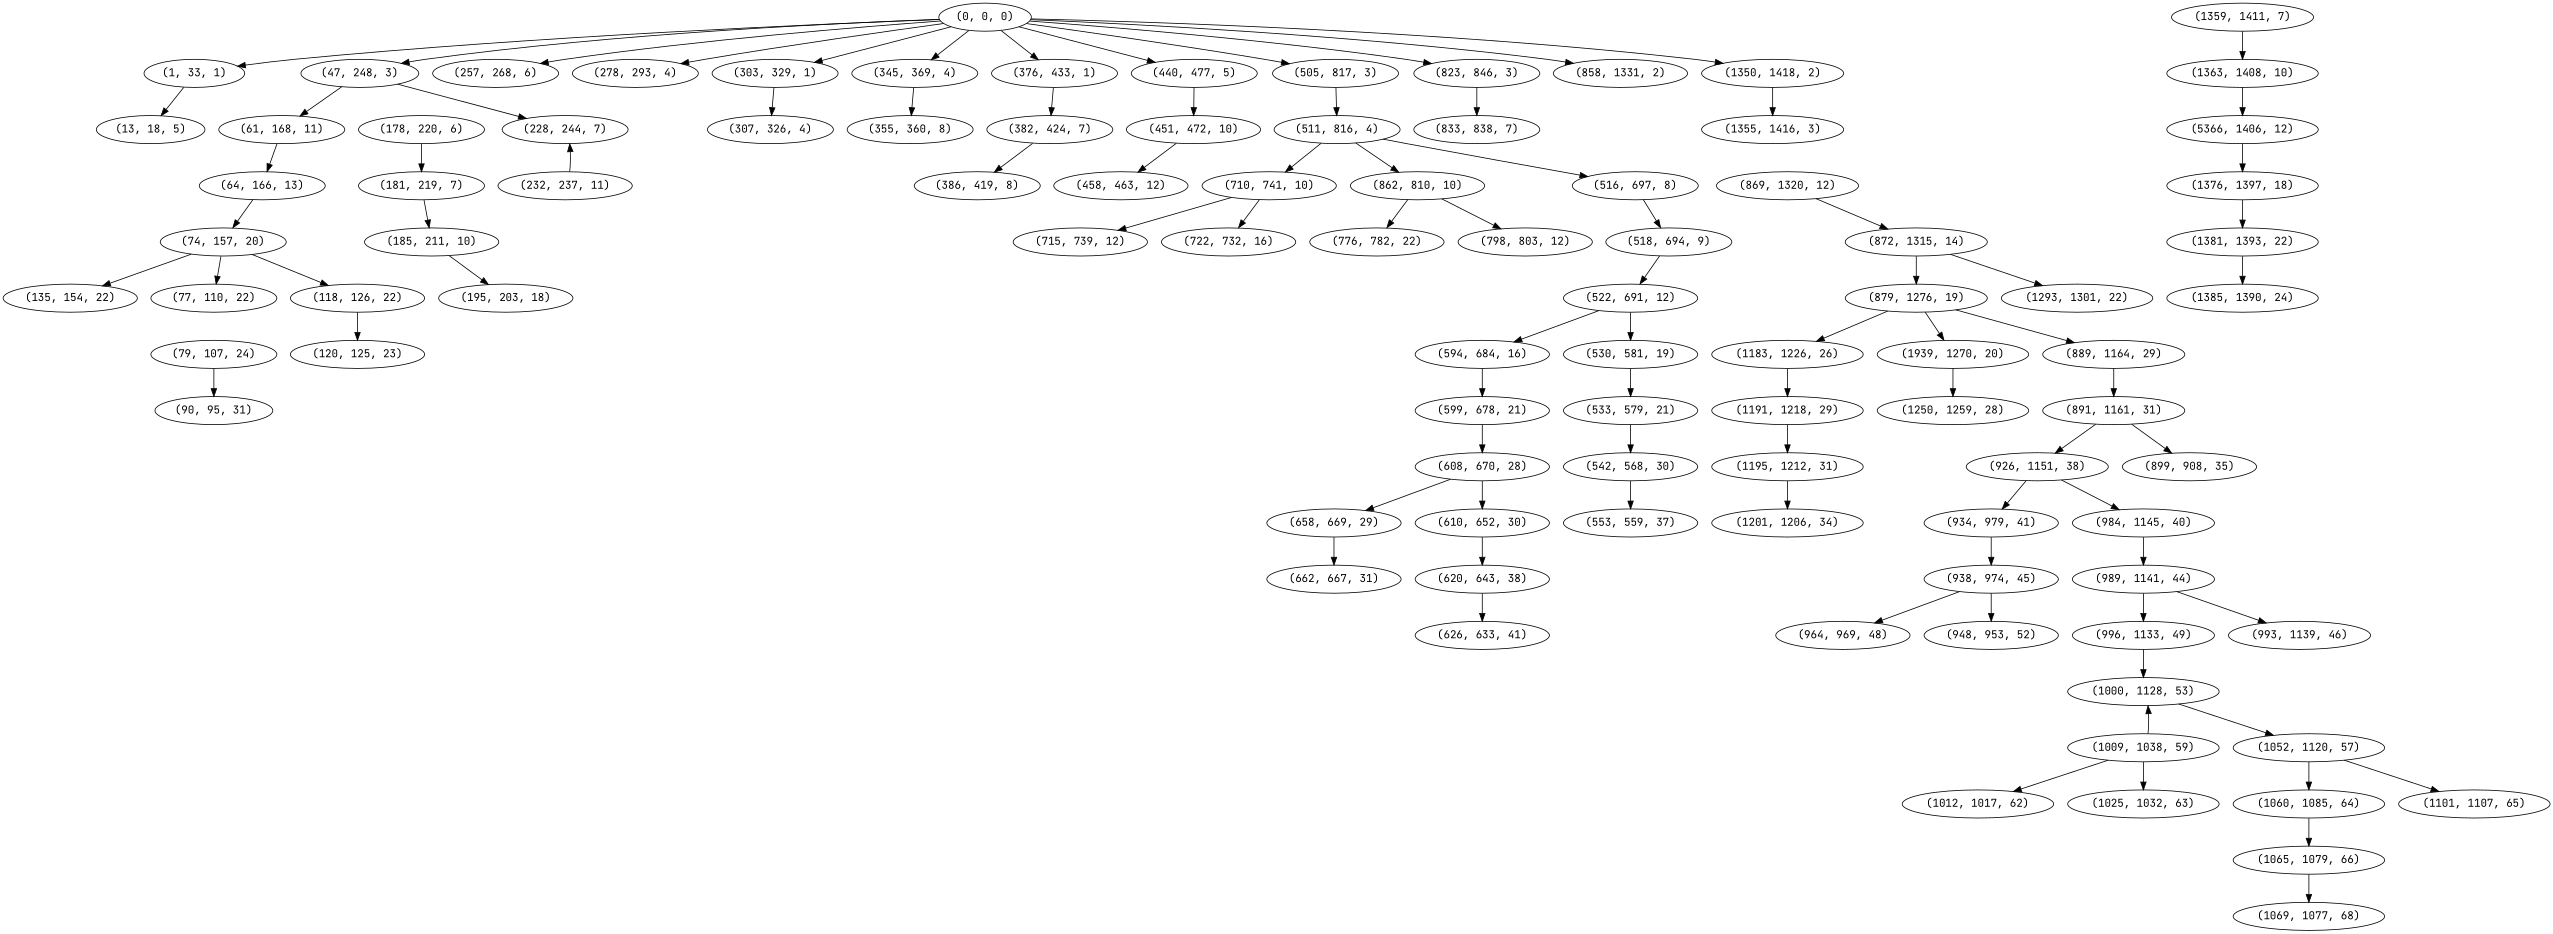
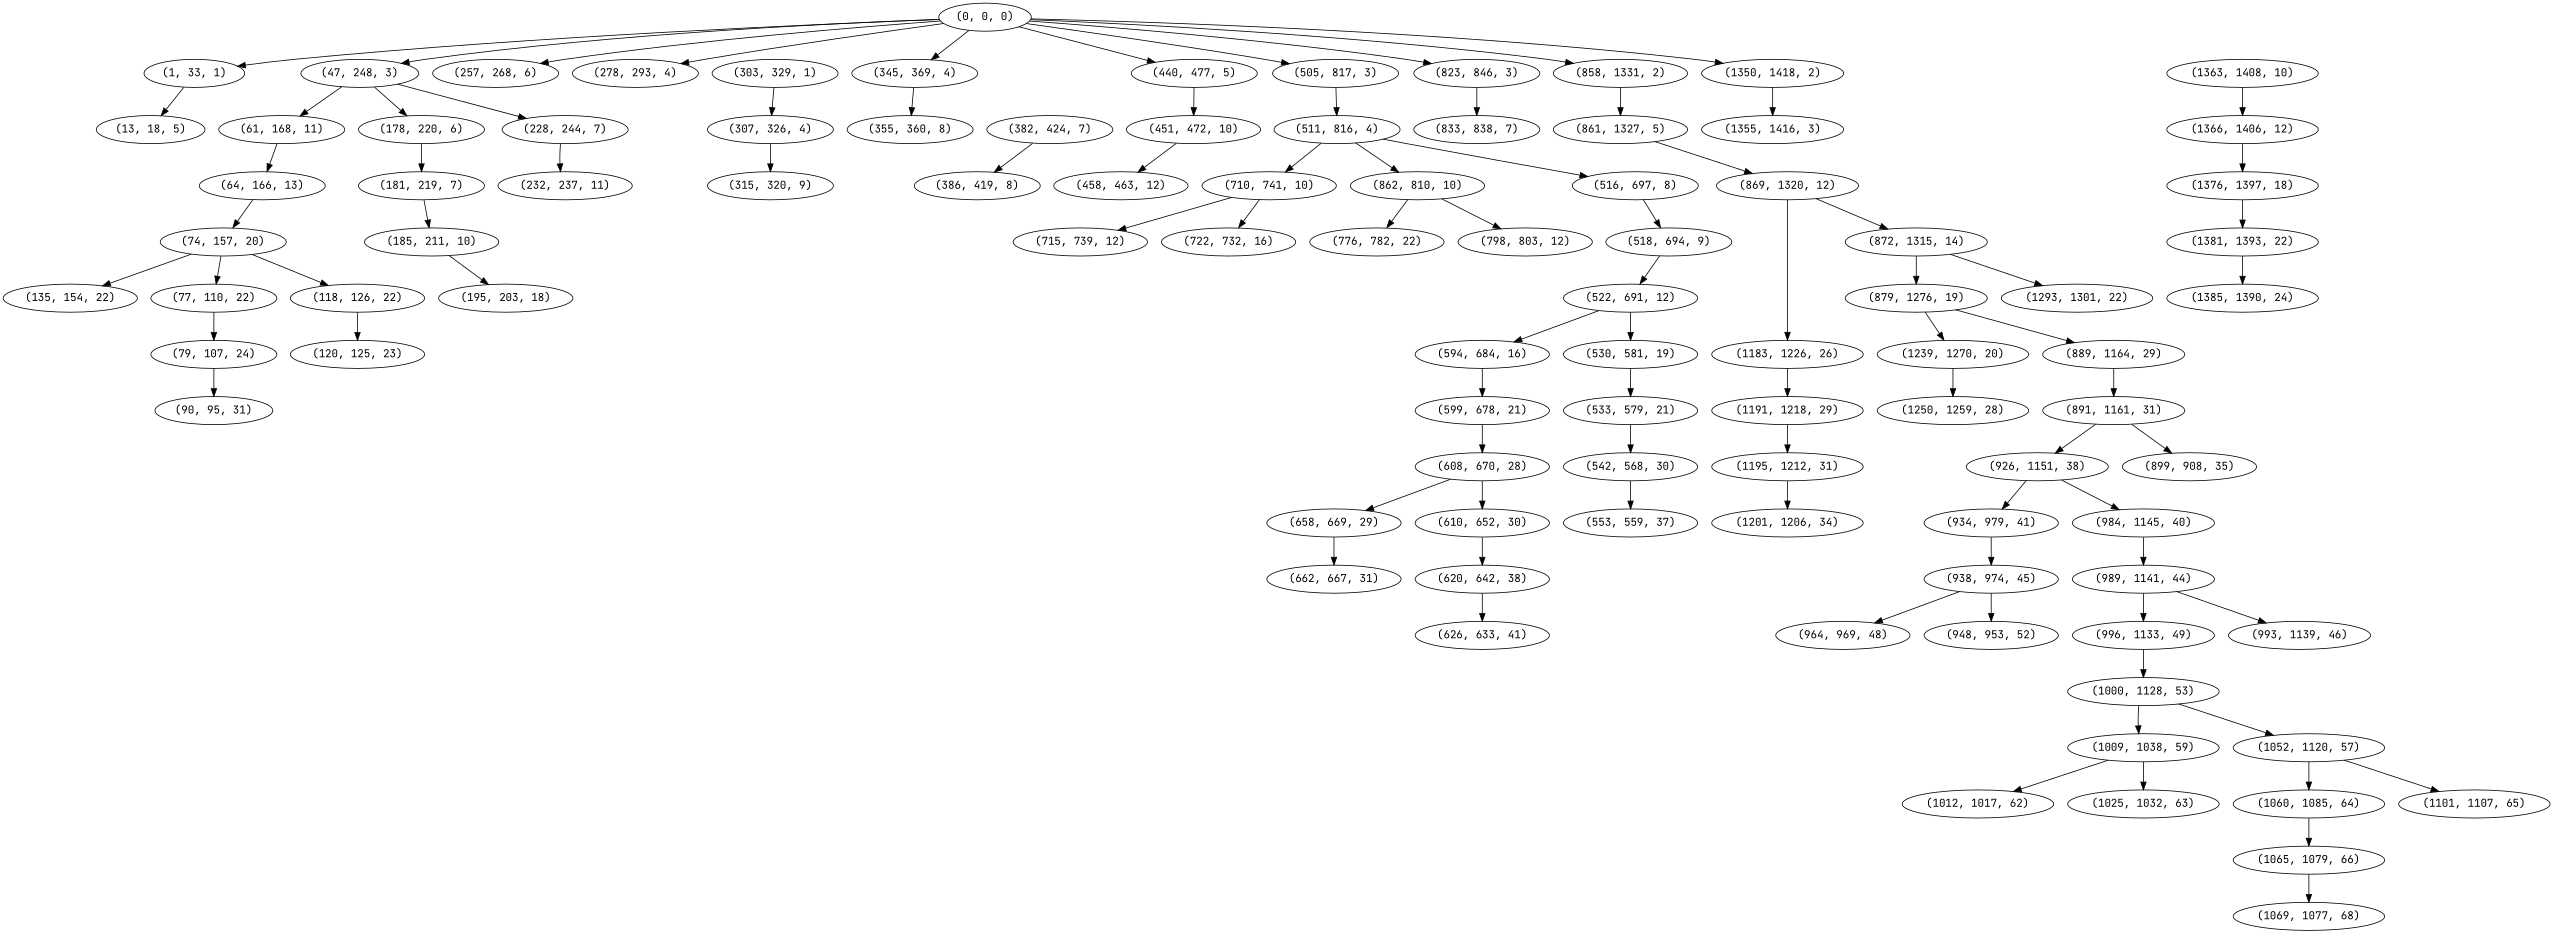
node "(1359, 1411, 7)": removed
edge "(0, 0, 0)" -> "(303, 329, 1)": removed
node "(376, 433, 1)": removed
edge "(47, 248, 3)" -> "(178, 220, 6)": added
node "(861, 1327, 5)": added
node "(5366, 1406, 12)": label "(5366, 1406, 12)" -> "(1366, 1406, 12)"
edge "(232, 237, 11)" -> "(228, 244, 7)": reversed
node "(315, 320, 9)": added
edge "(77, 110, 22)" -> "(79, 107, 24)": added
edge "(879, 1276, 19)" -> "(1183, 1226, 26)": now "(869, 1320, 12)" -> "(1183, 1226, 26)"
node "(1939, 1270, 20)": label "(1939, 1270, 20)" -> "(1239, 1270, 20)"
node "(620, 643, 38)": label "(620, 643, 38)" -> "(620, 642, 38)"
edge "(1009, 1038, 59)" -> "(1000, 1128, 53)": reversed
